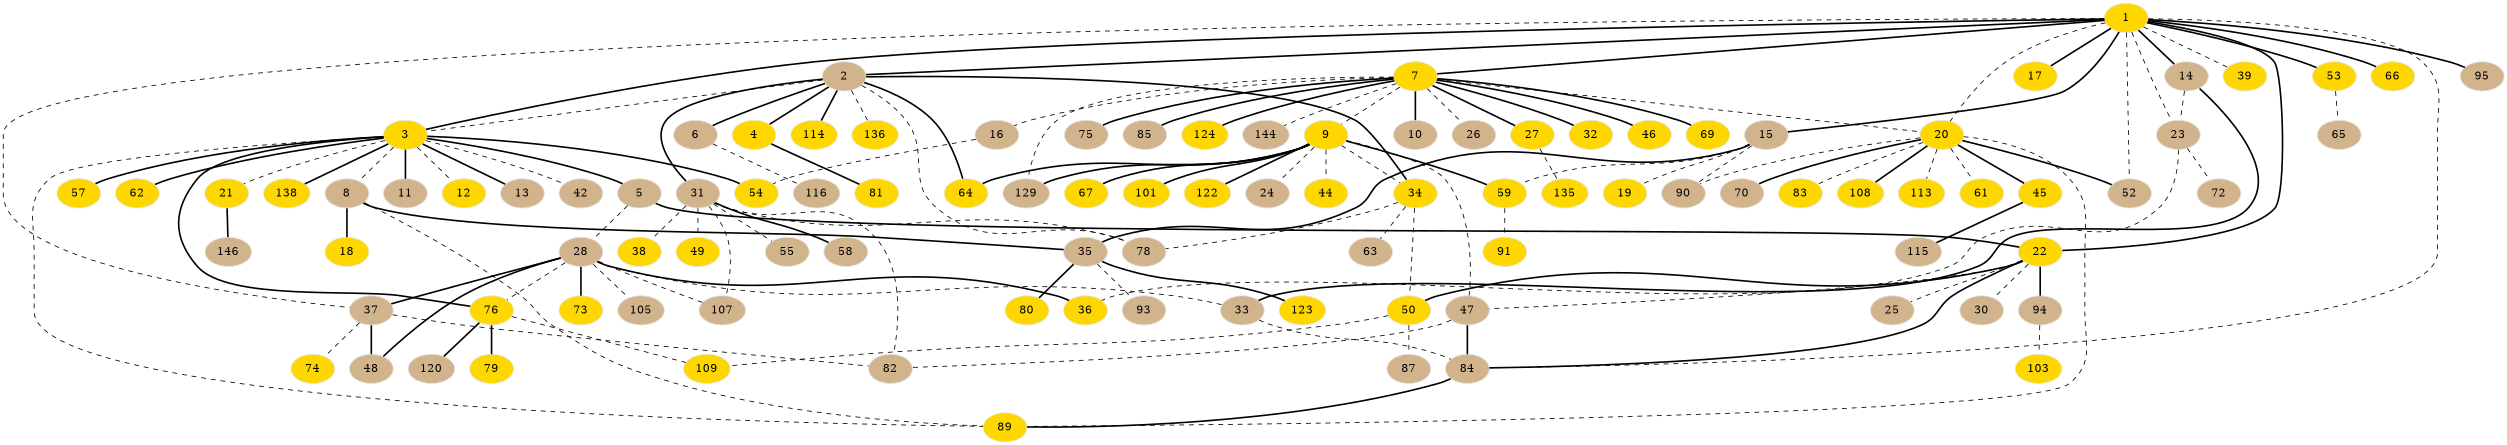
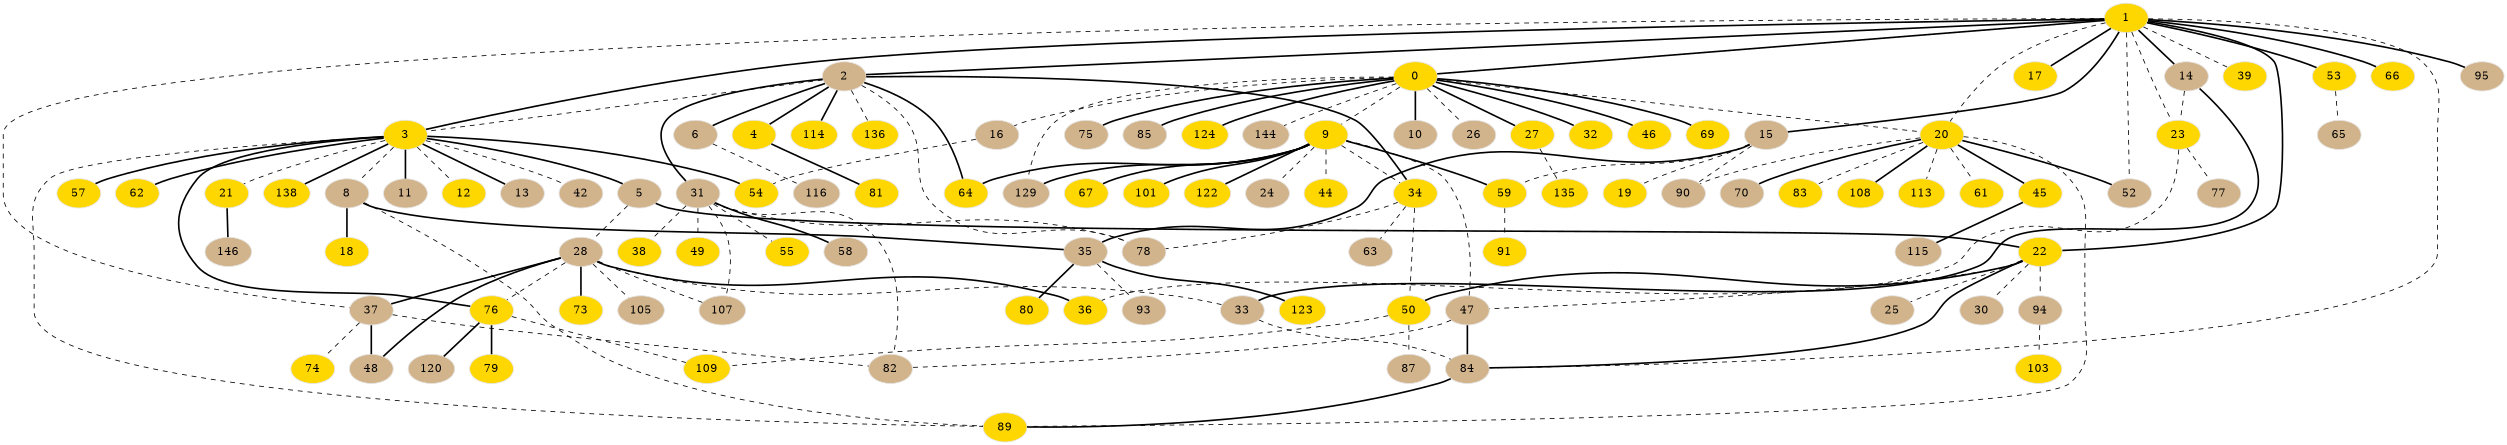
node "7": label "7" -> "0"
node "23": fillcolor tan -> gold
node "72": label "72" -> "77"
node "55": fillcolor tan -> gold
edge "22" -- "94": style bold -> dashed
